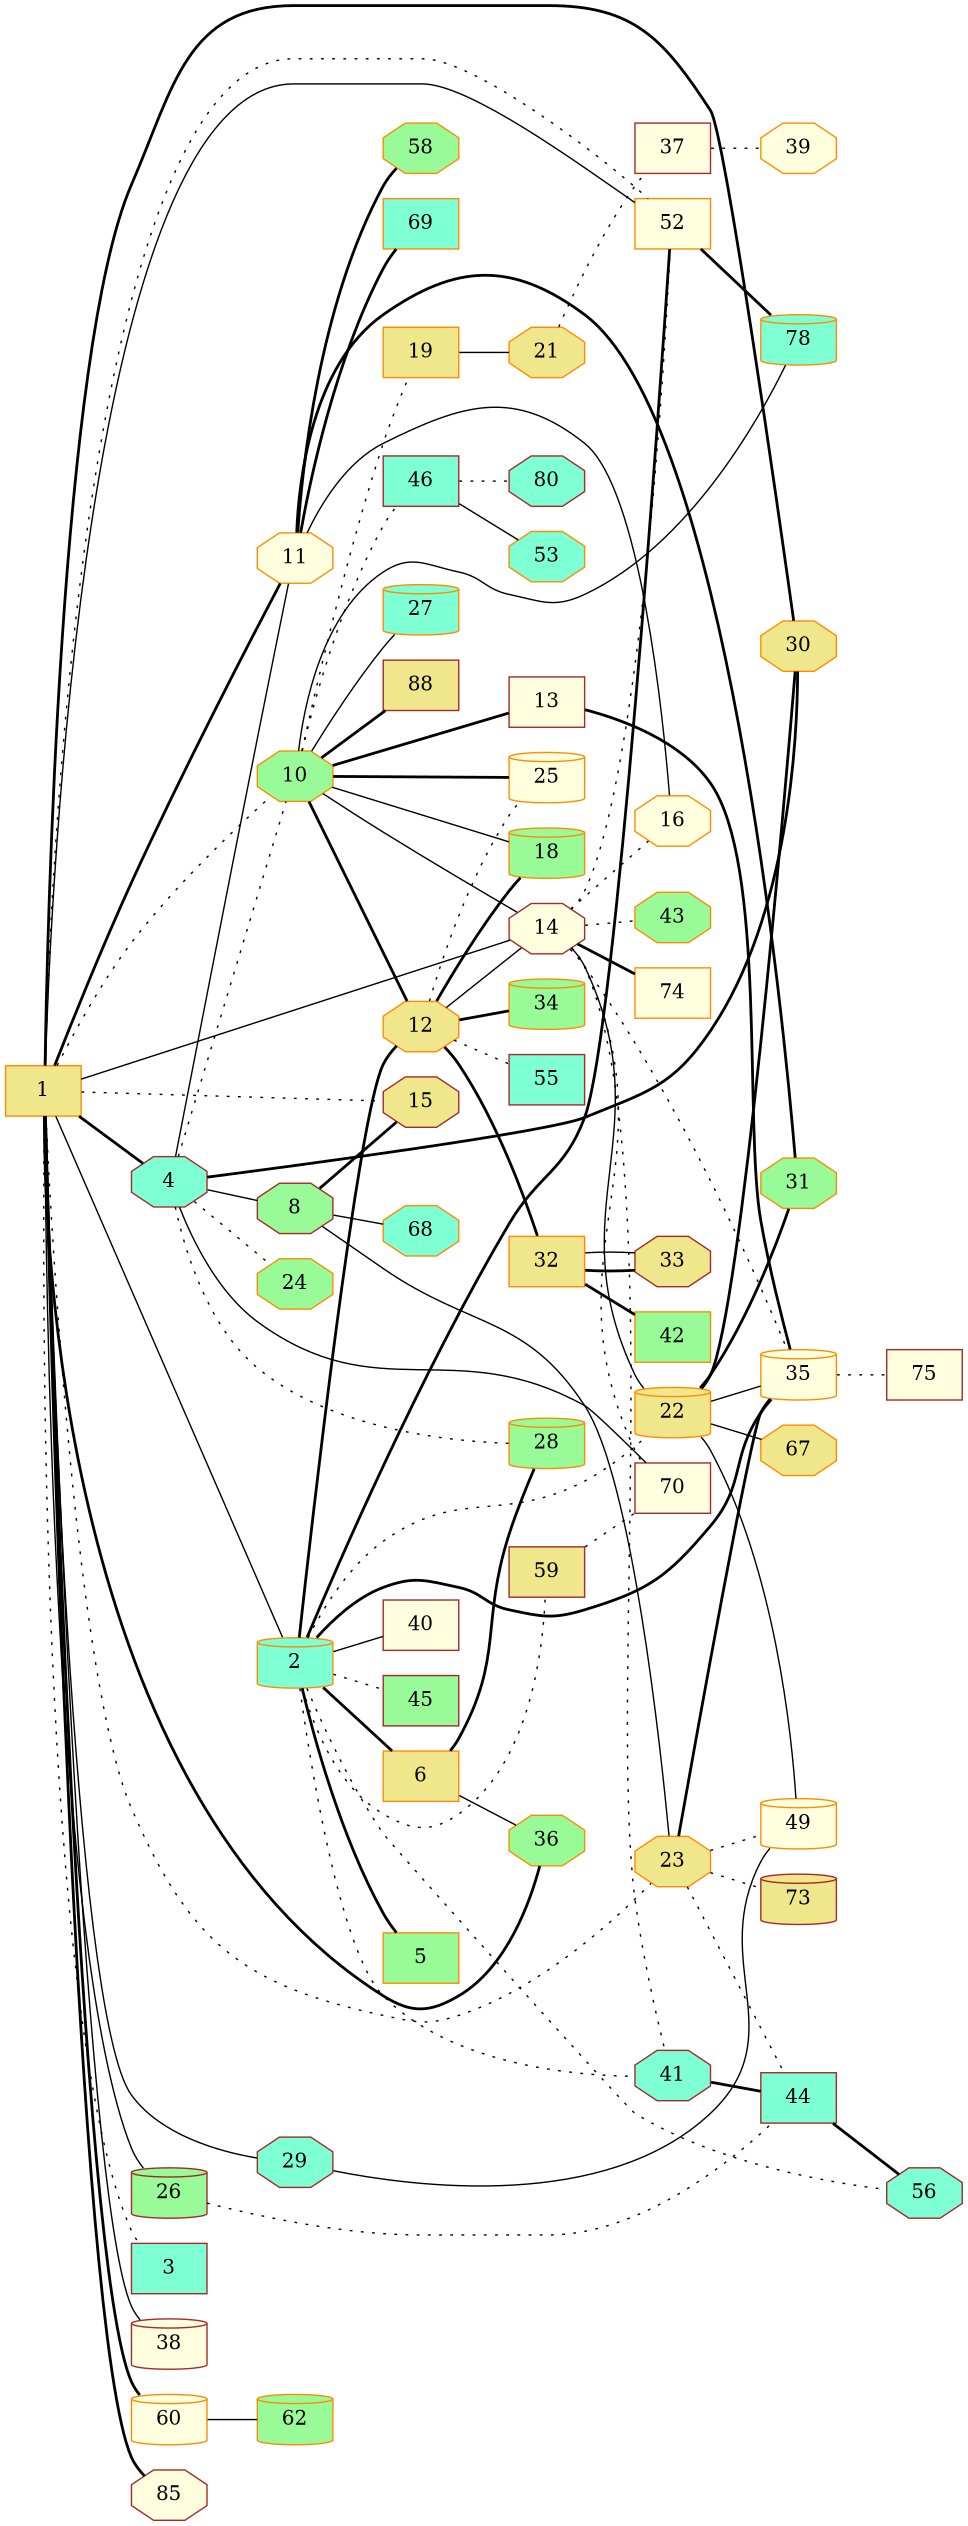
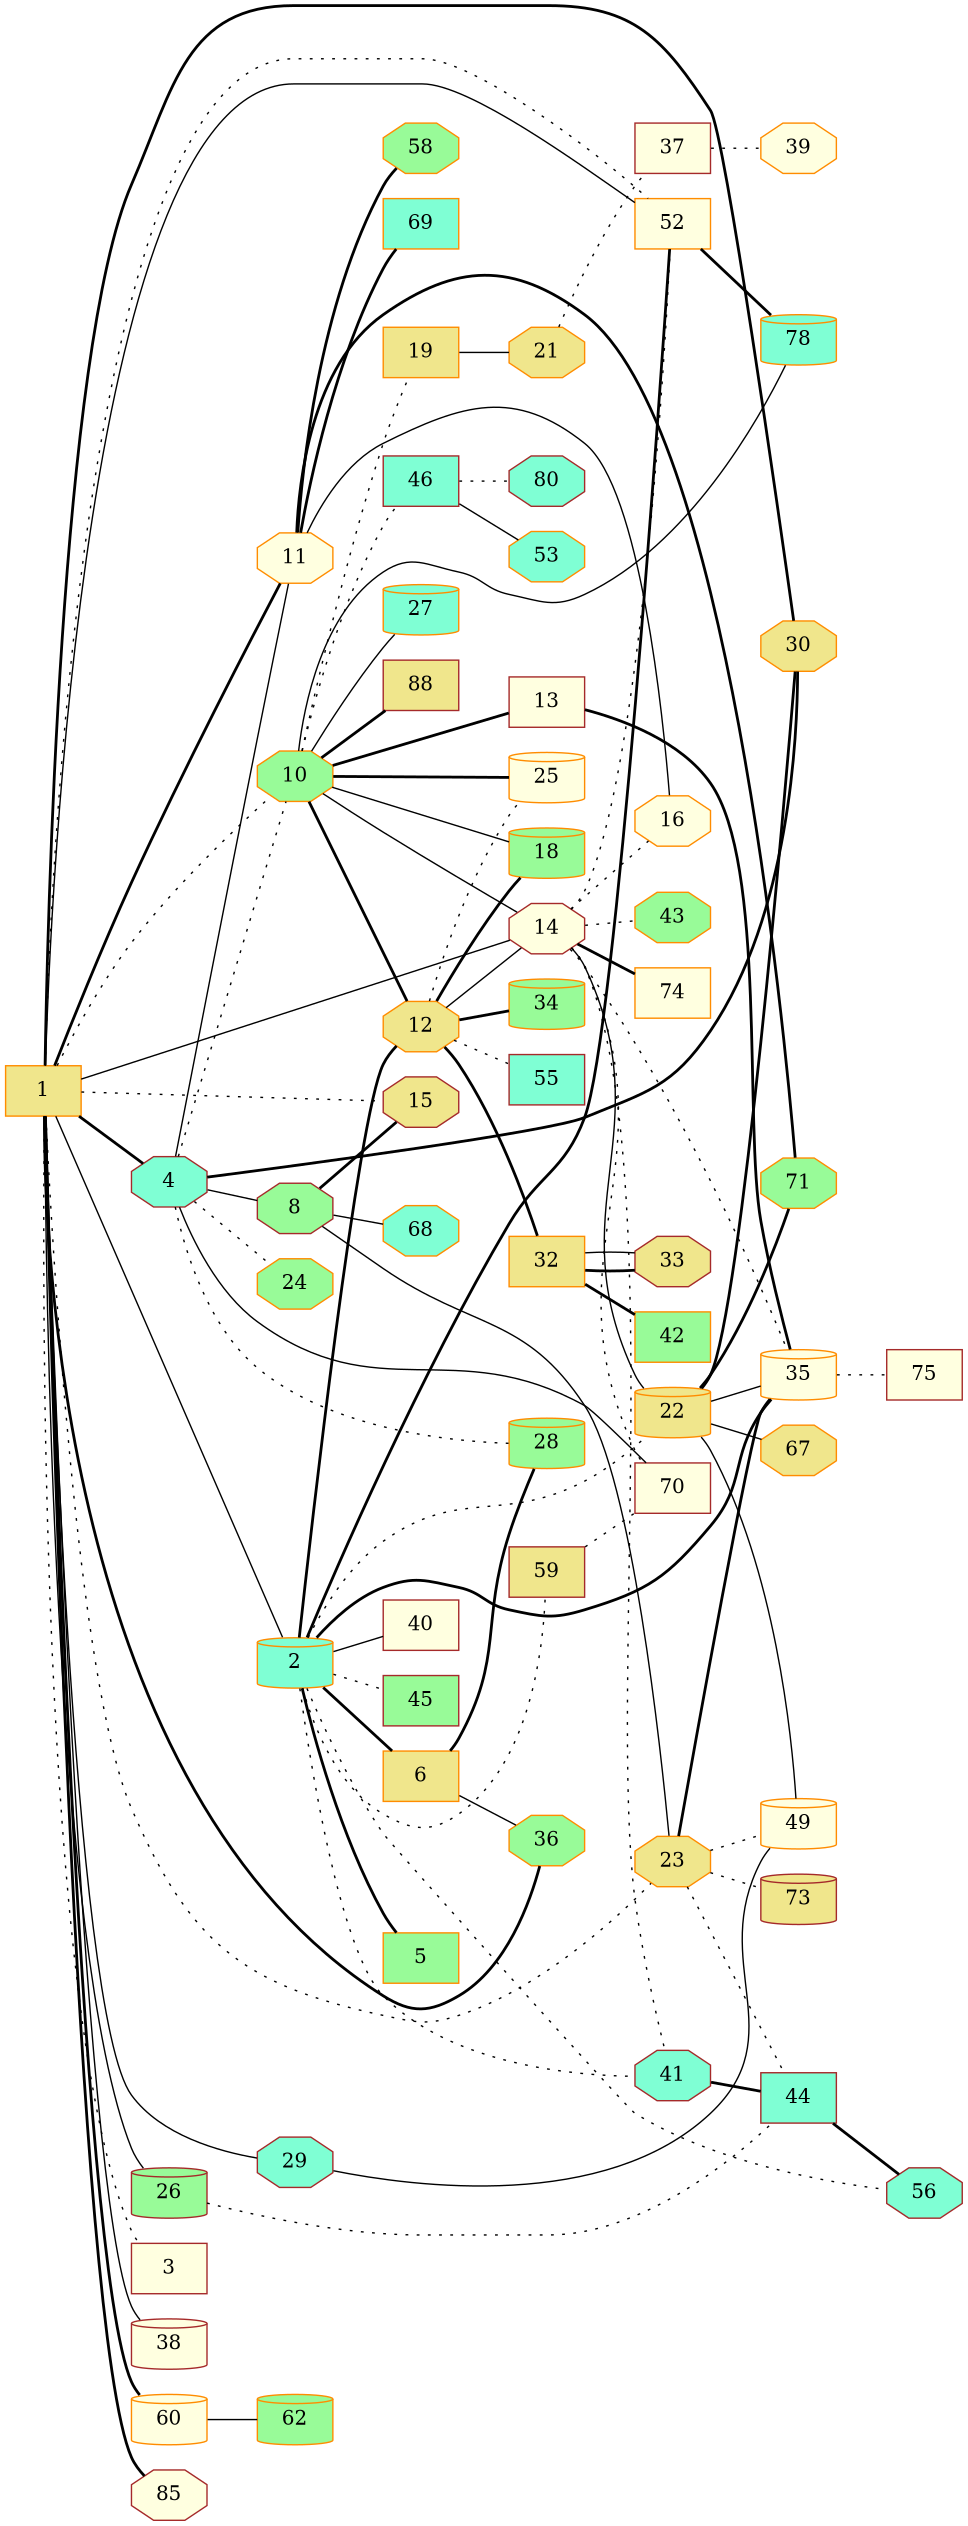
node "31": label "31" -> "71"
node "3": fillcolor aquamarine -> lightyellow
